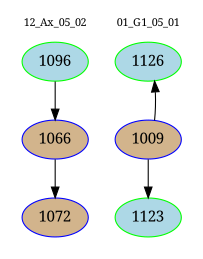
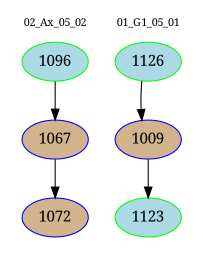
cluster "12_Ax_05_02": label "12_Ax_05_02" -> "02_Ax_05_02"
edge "1009" -> "1126": reversed
node "1066": label "1066" -> "1067"
